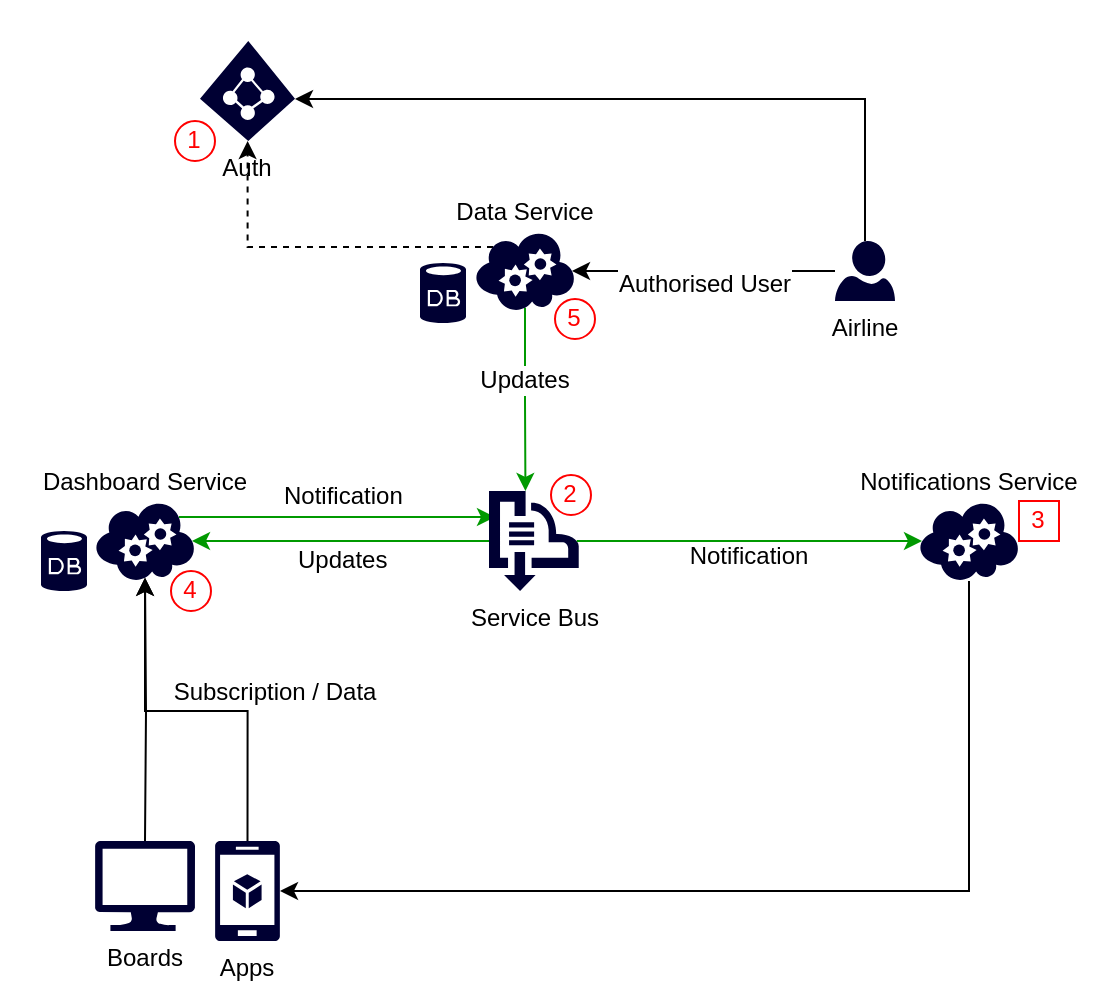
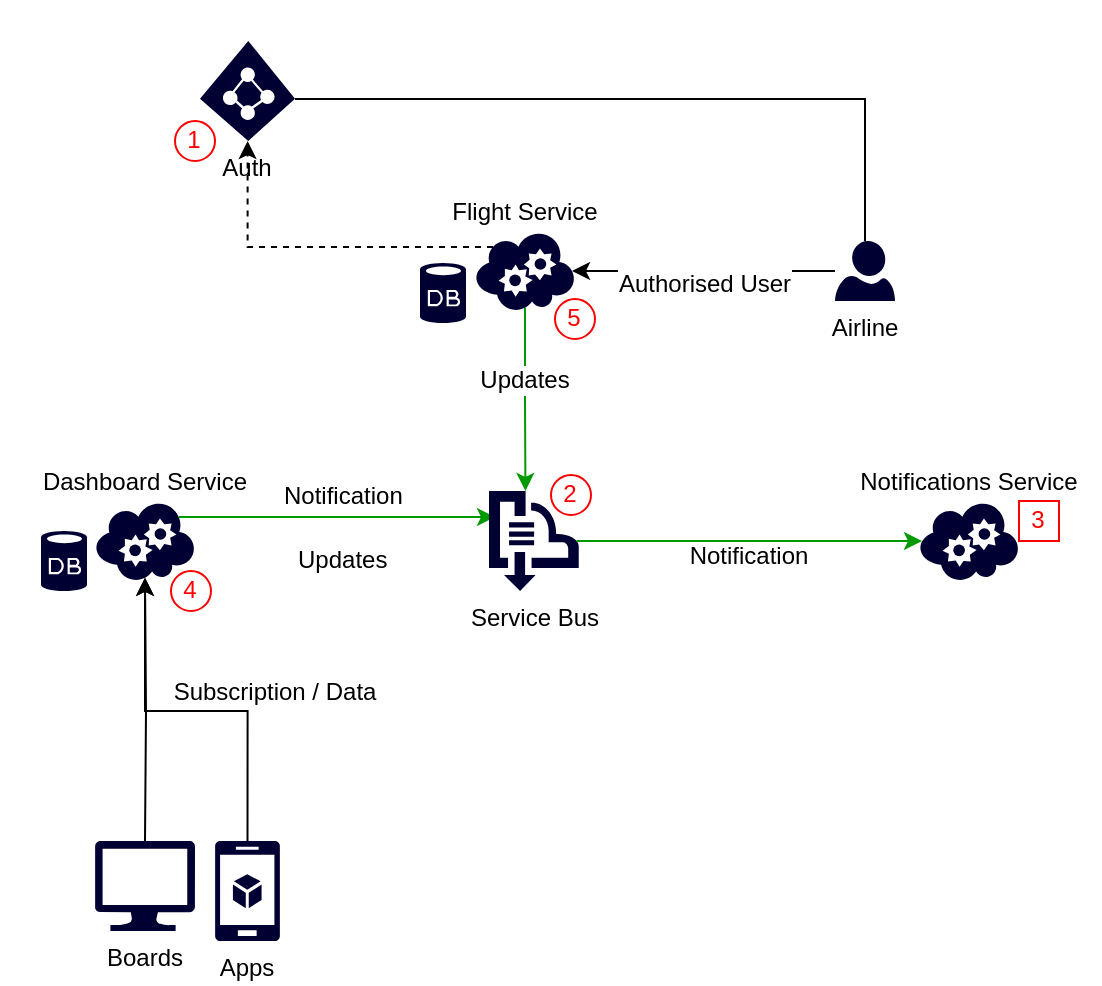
edge "Airline" -> "Auth": arrowhead classic -> none
node "Data Service": label "Data Service" -> "Flight Service"
edge "Service Bus" -> "Dashboard Service": removed
edge "Notifications Service" -> "Apps": removed
